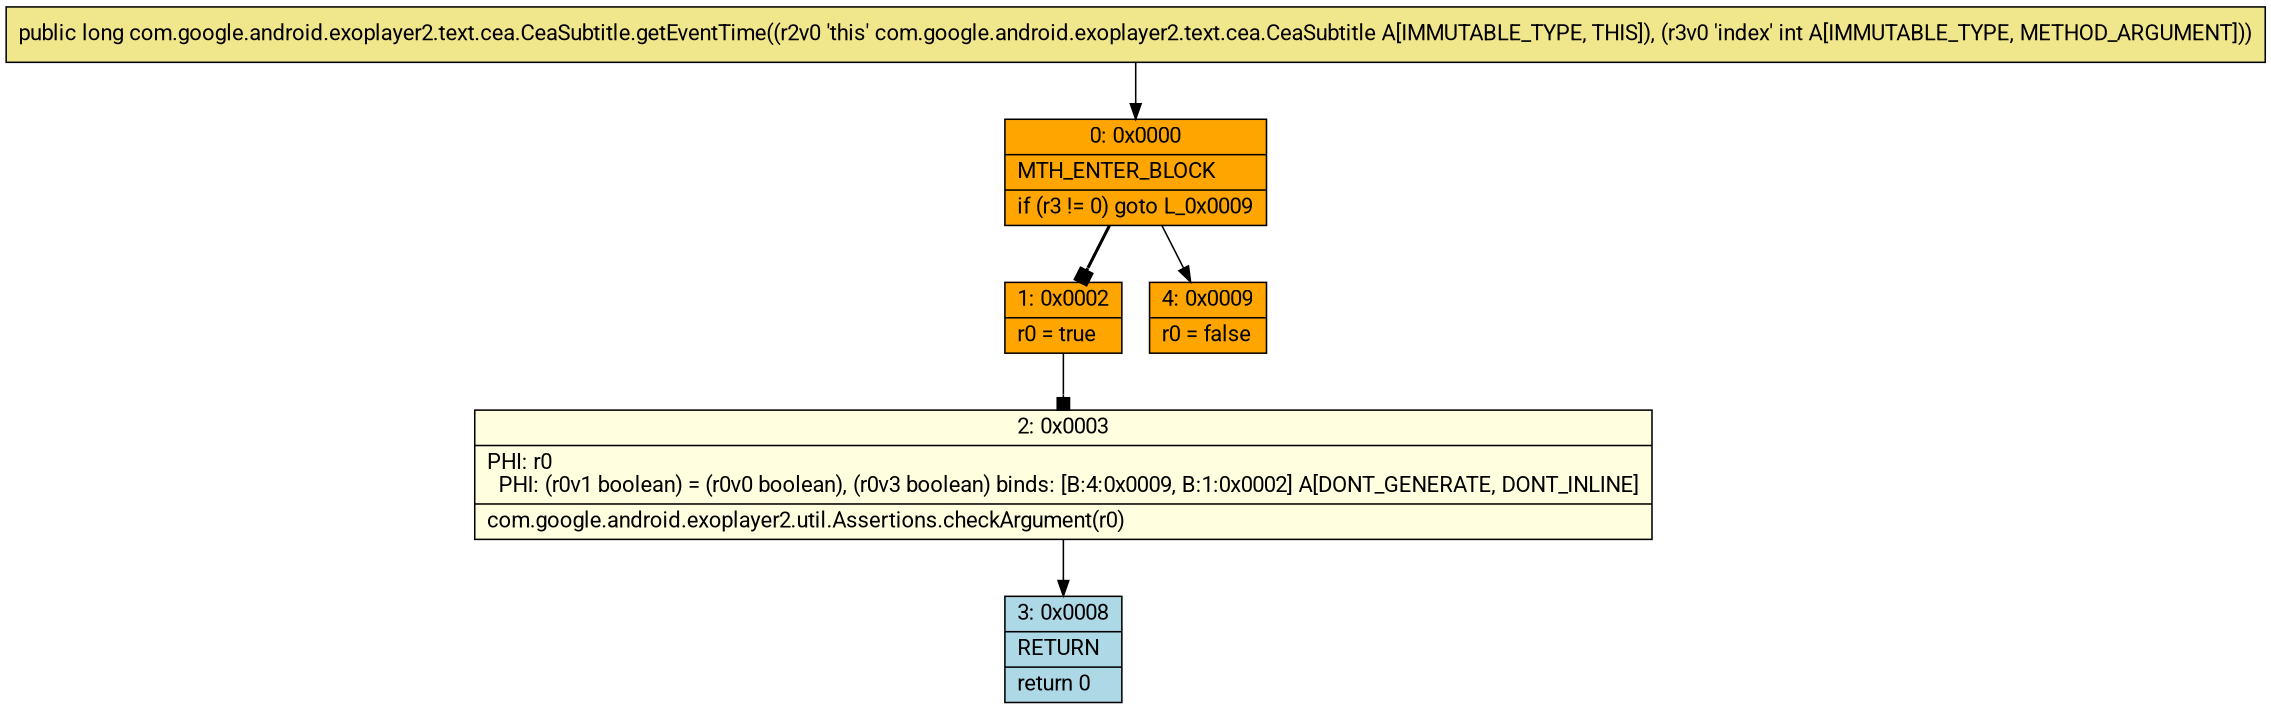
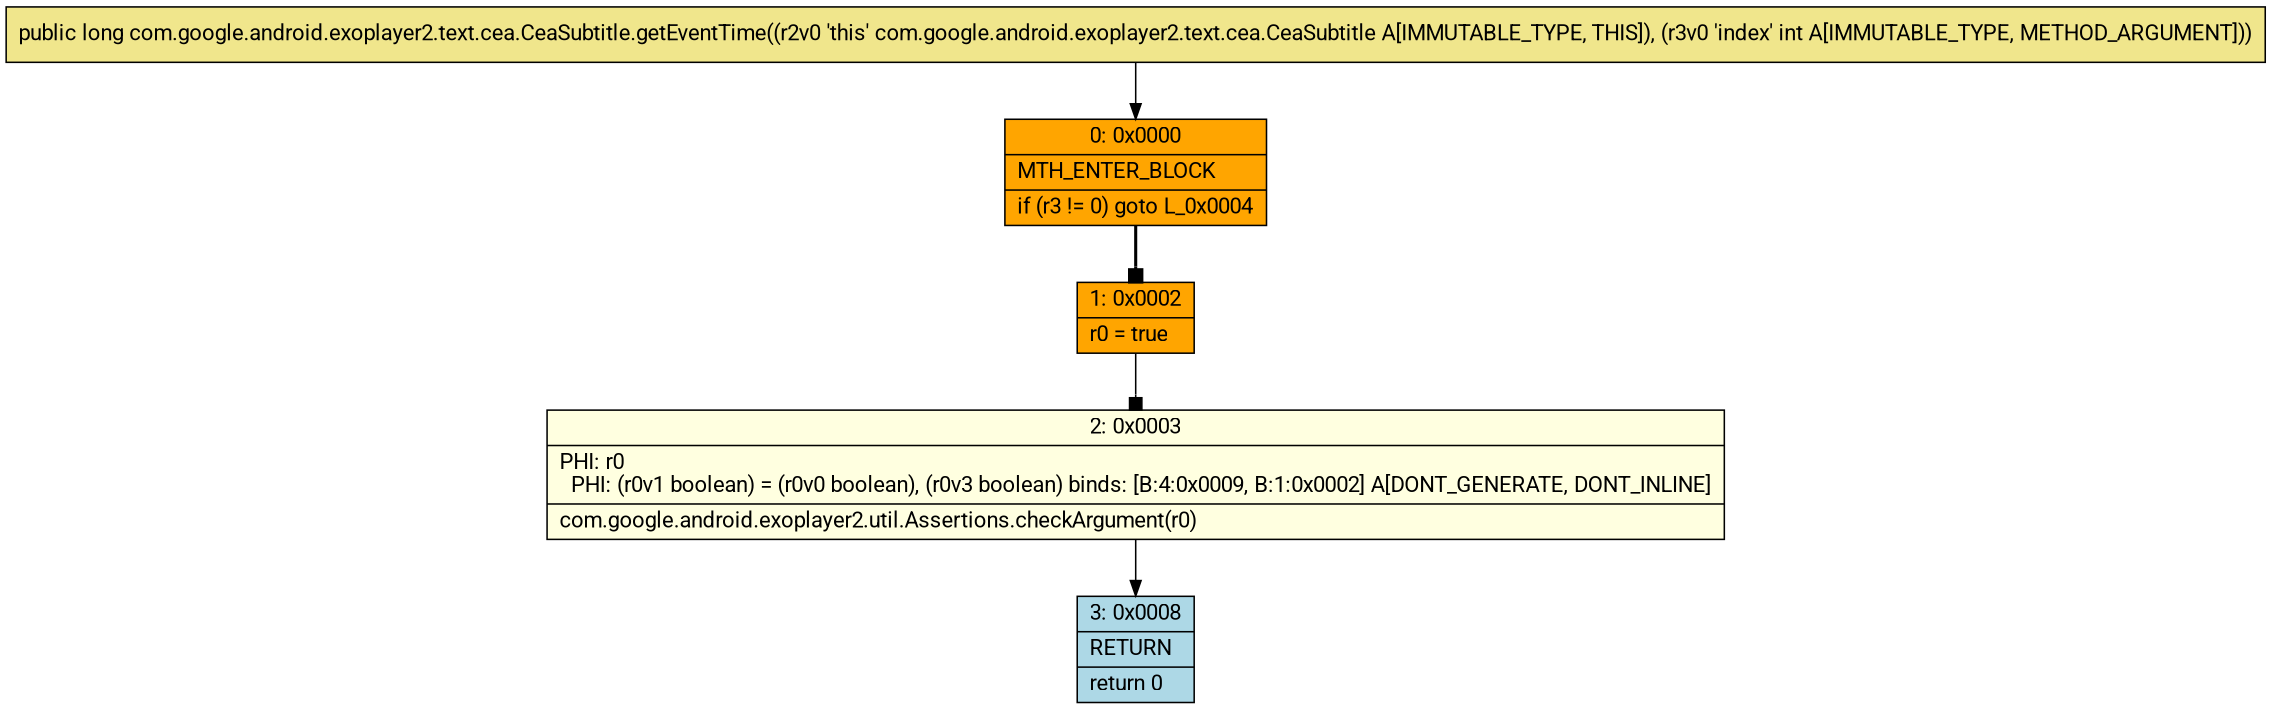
node "0: 0x0000": text "if (r3 != 0) goto L_0x0009" -> "if (r3 != 0) goto L_0x0004"
node "4: 0x0009": removed
